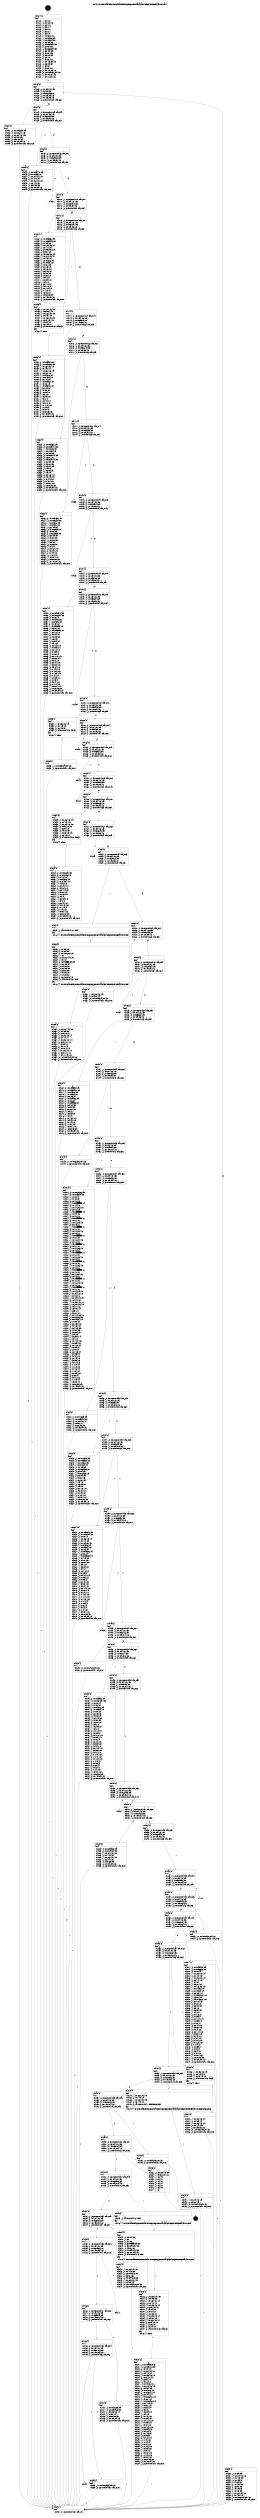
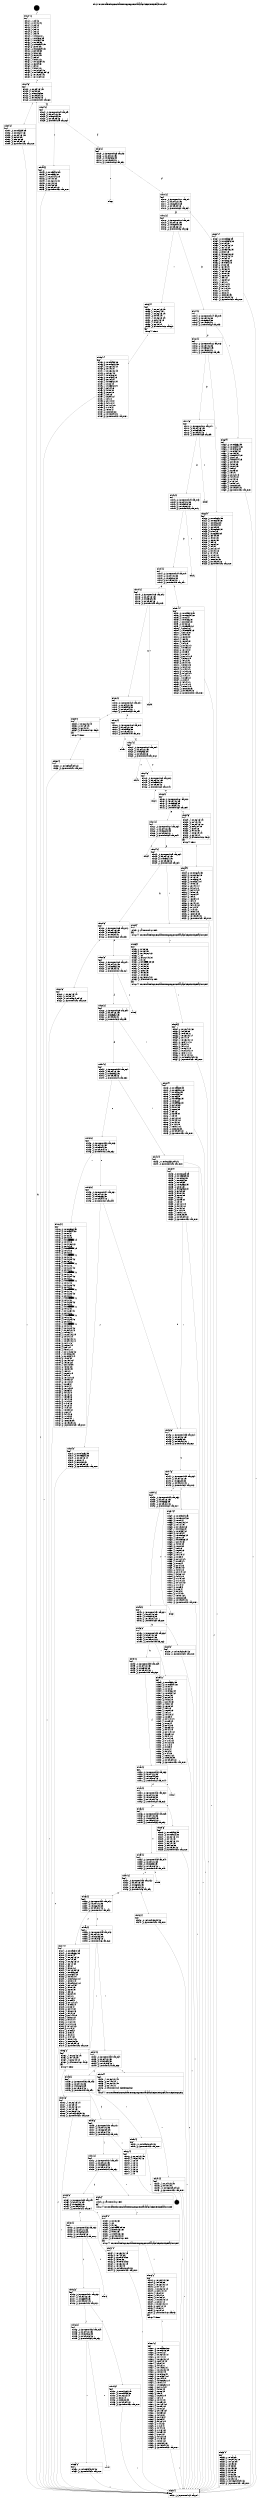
edge "0x401958 [28]" -> "0x4024ce [91]": reversed
